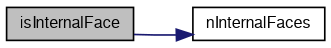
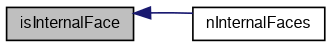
edge "isInternalFace" -> "nInternalFaces": reversed
